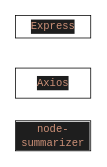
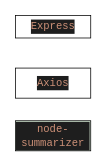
node "node-summarizer": fillcolor #ffffff -> #d5e8d4
